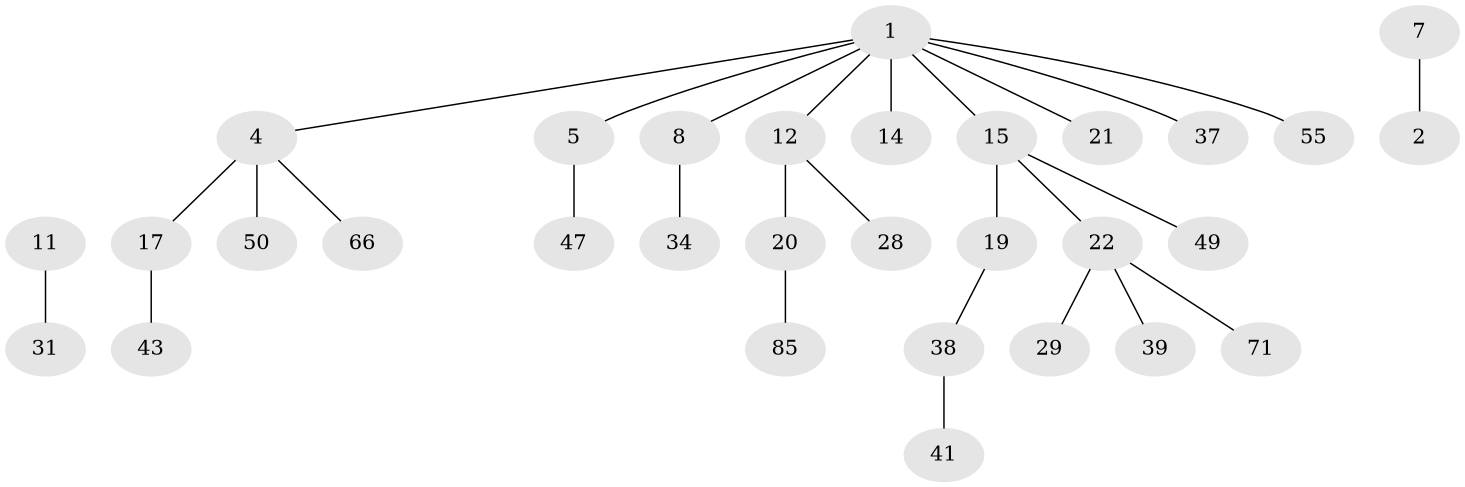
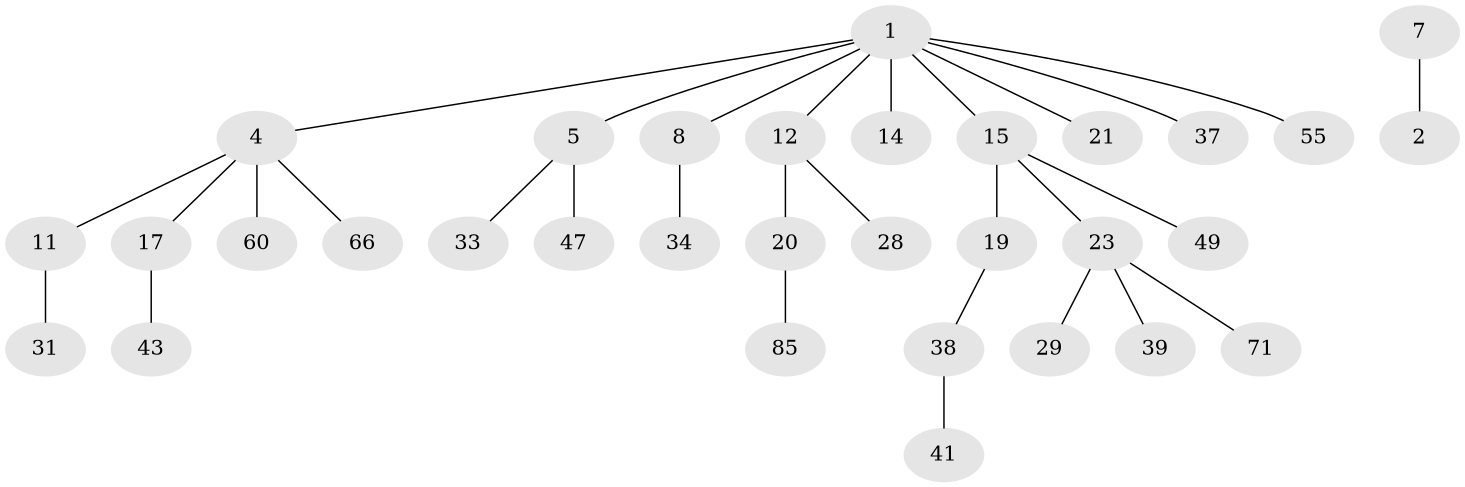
edge "4" -- "11": added
node "50": label "50" -> "60"
node "33": added
node "22": label "22" -> "23"
